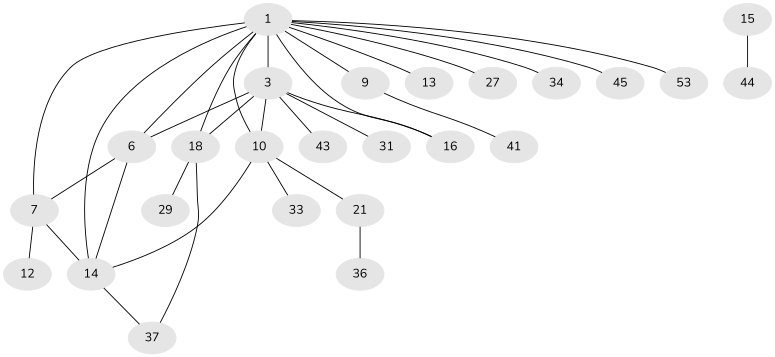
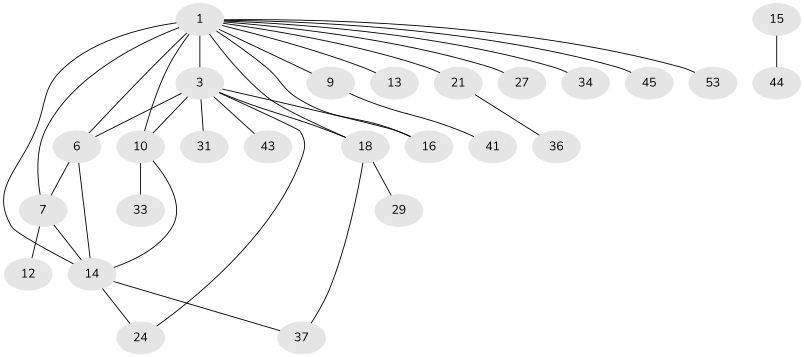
edge "10" -- "21": now "1" -- "21"
node "24": added
